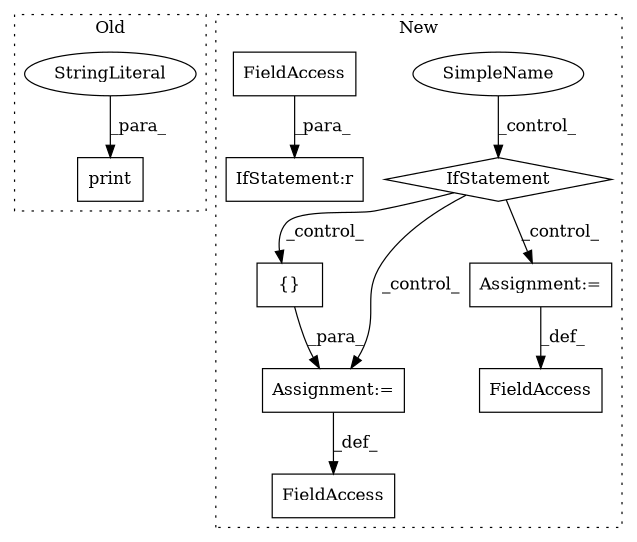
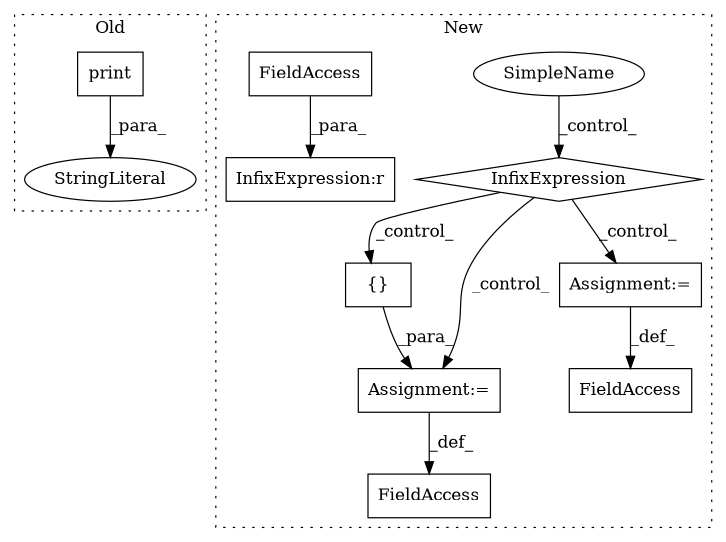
edge "StringLiteral" -> "print": reversed
node "IfStatement:r": label "IfStatement:r" -> "InfixExpression:r"
node "IfStatement": label "IfStatement" -> "InfixExpression"
